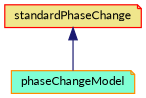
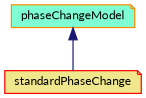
edge "phaseChangeModel" -> "standardPhaseChange": reversed
